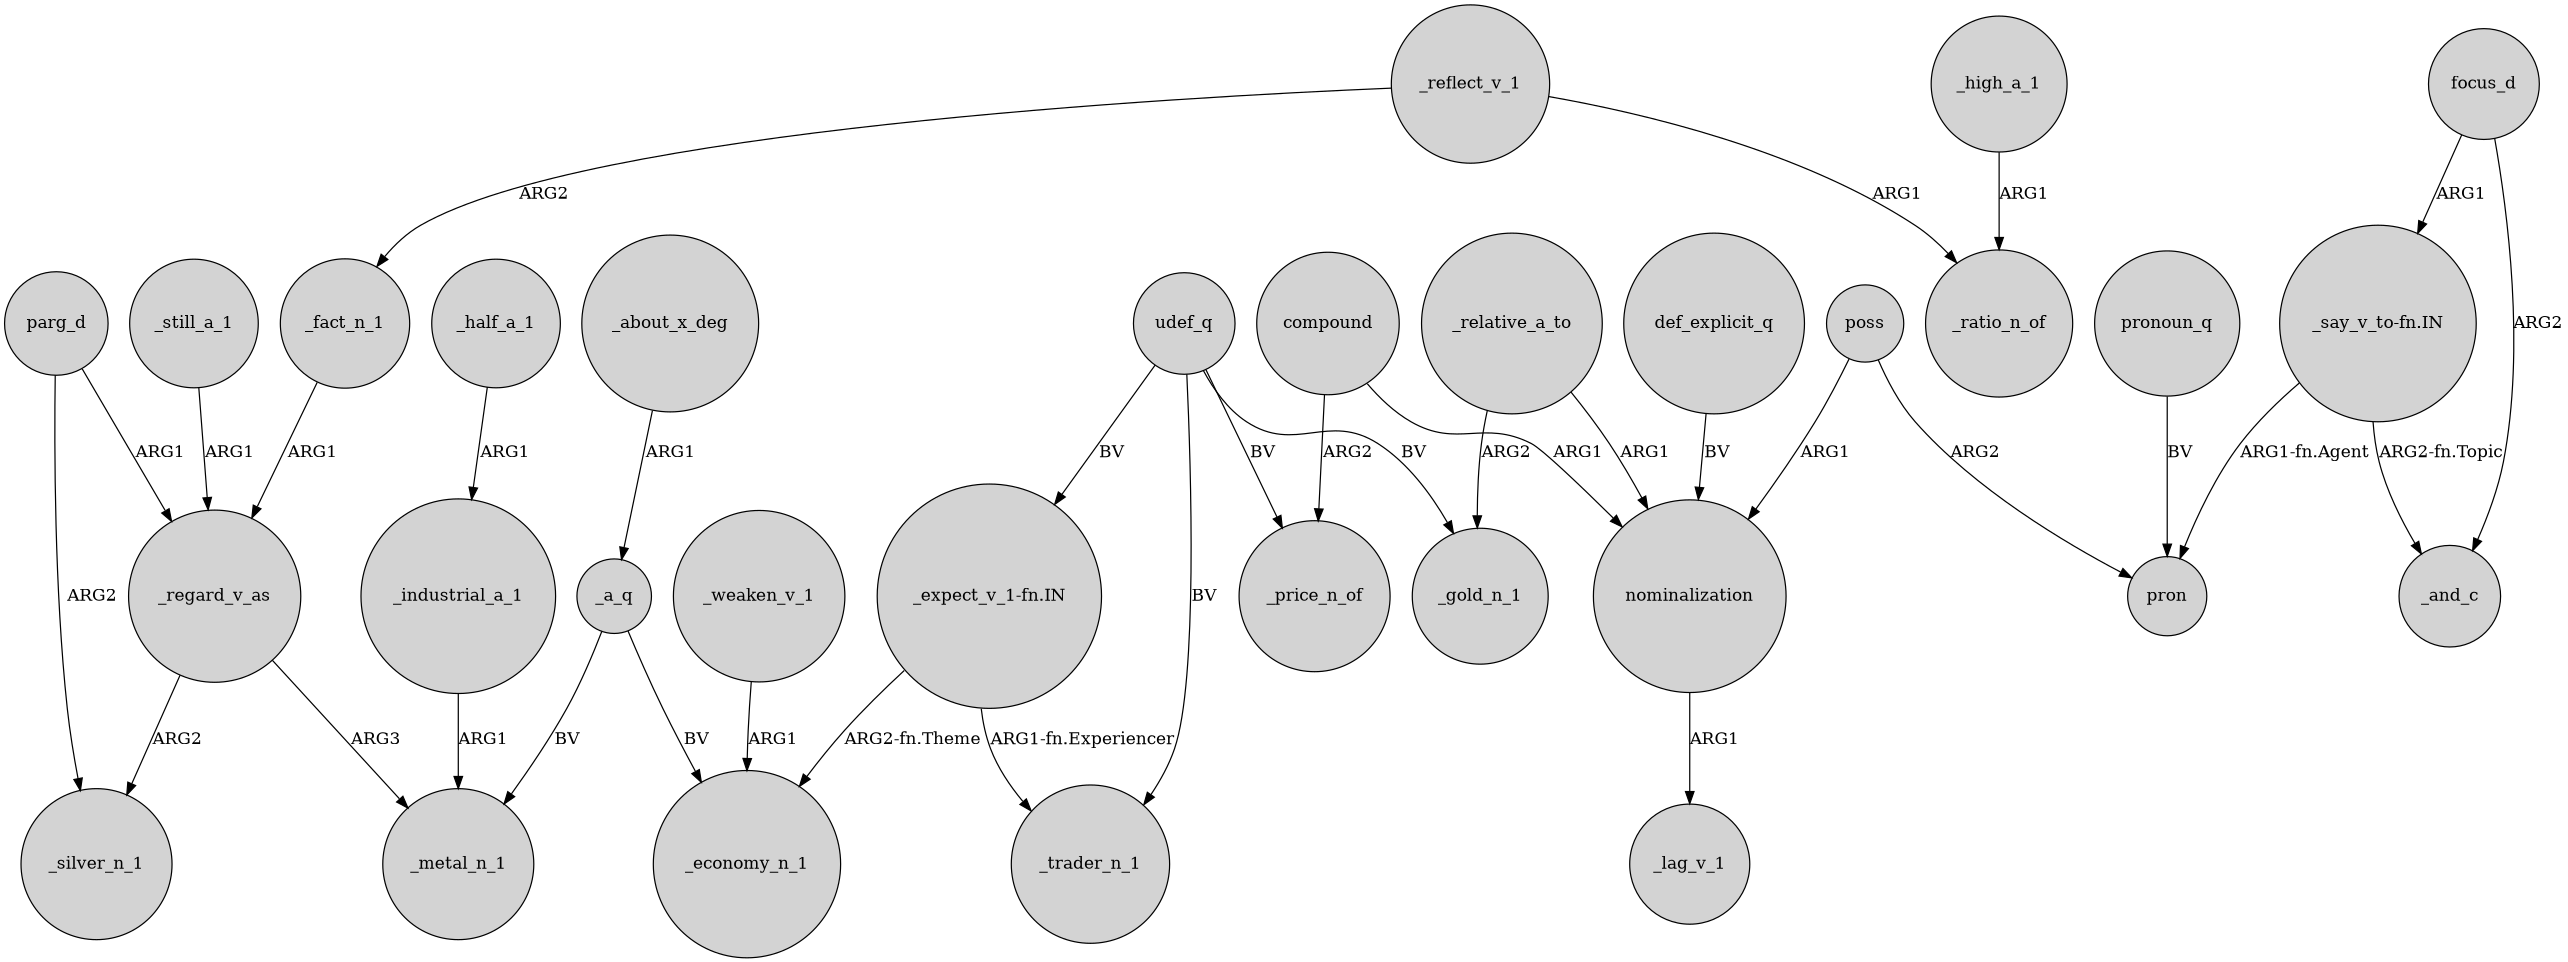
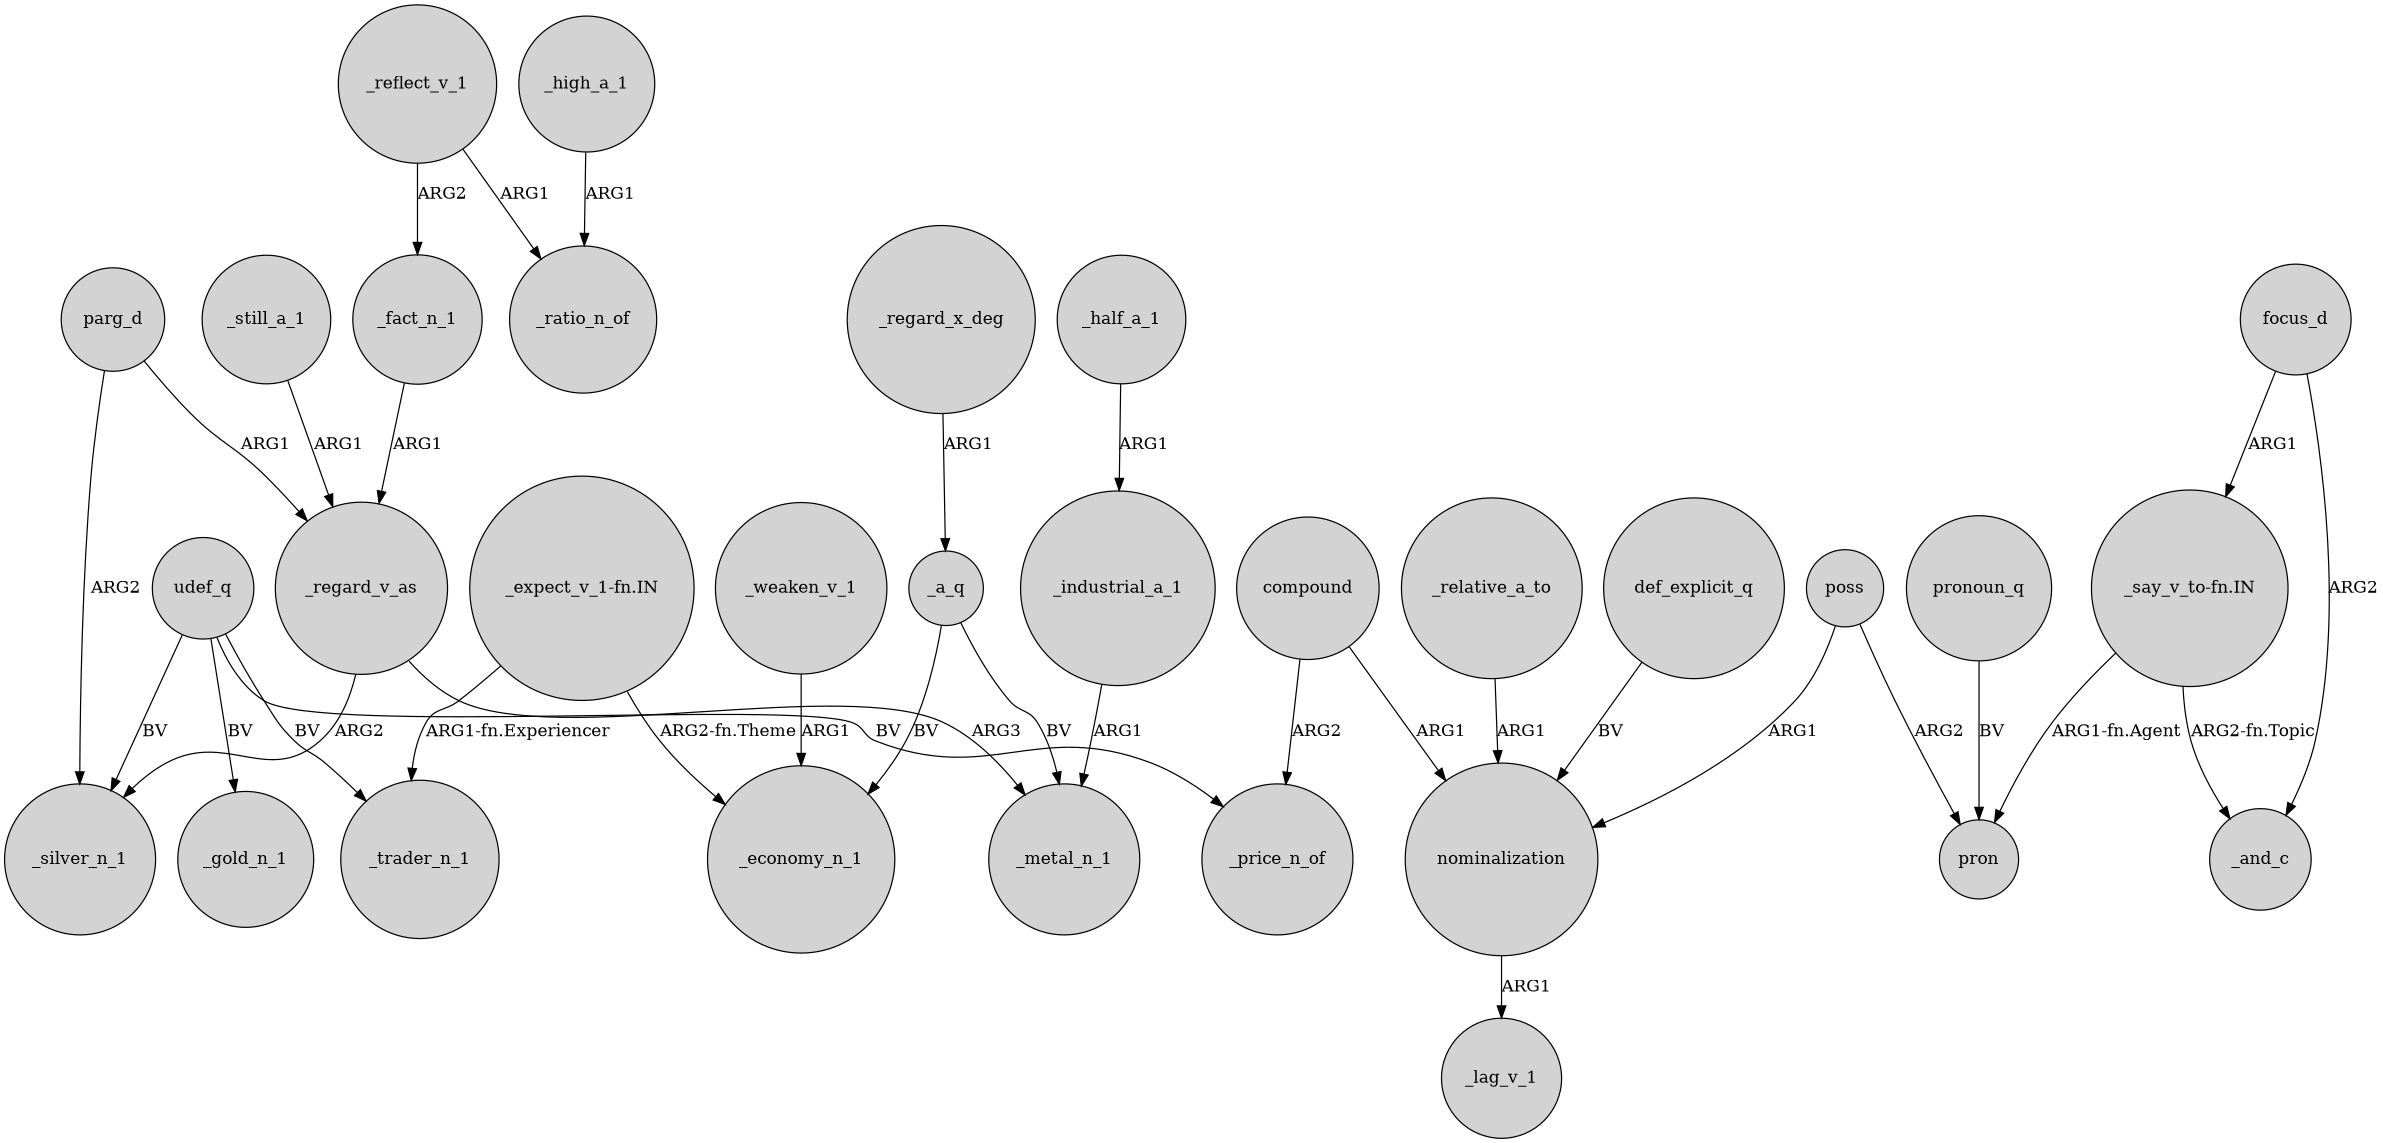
node "_about_x_deg": label "_about_x_deg" -> "_regard_x_deg"
edge "udef_q" -> "_expect_v_1-fn.IN": now "udef_q" -> "_silver_n_1"
edge "_relative_a_to" -> "_gold_n_1": removed, label "ARG2"
